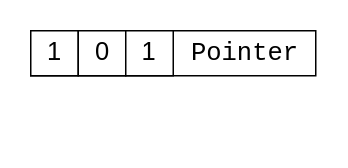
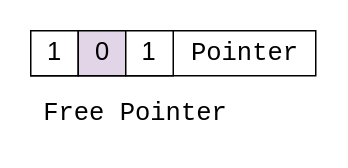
node "0": fillcolor #ffffff -> #e1d5e7
node "Free Pointer": added
